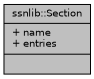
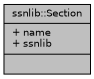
node "ssnlib::Section": text "+ entries" -> "+ ssnlib"
